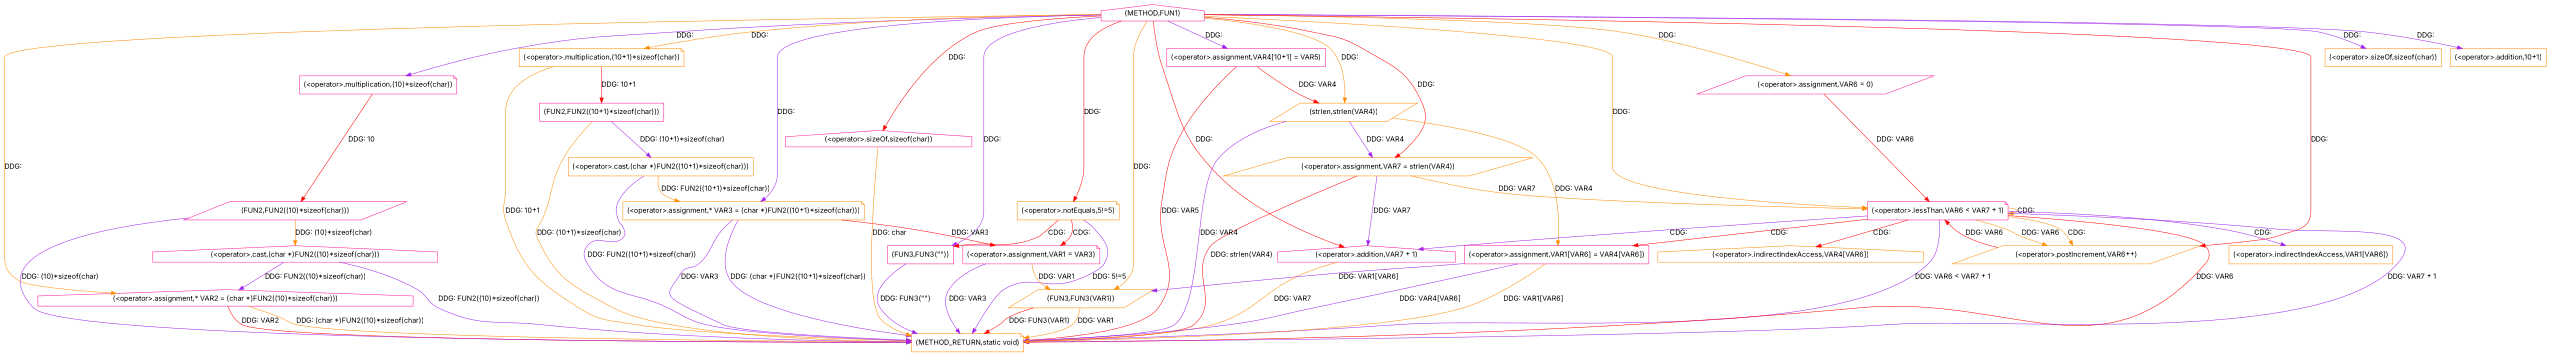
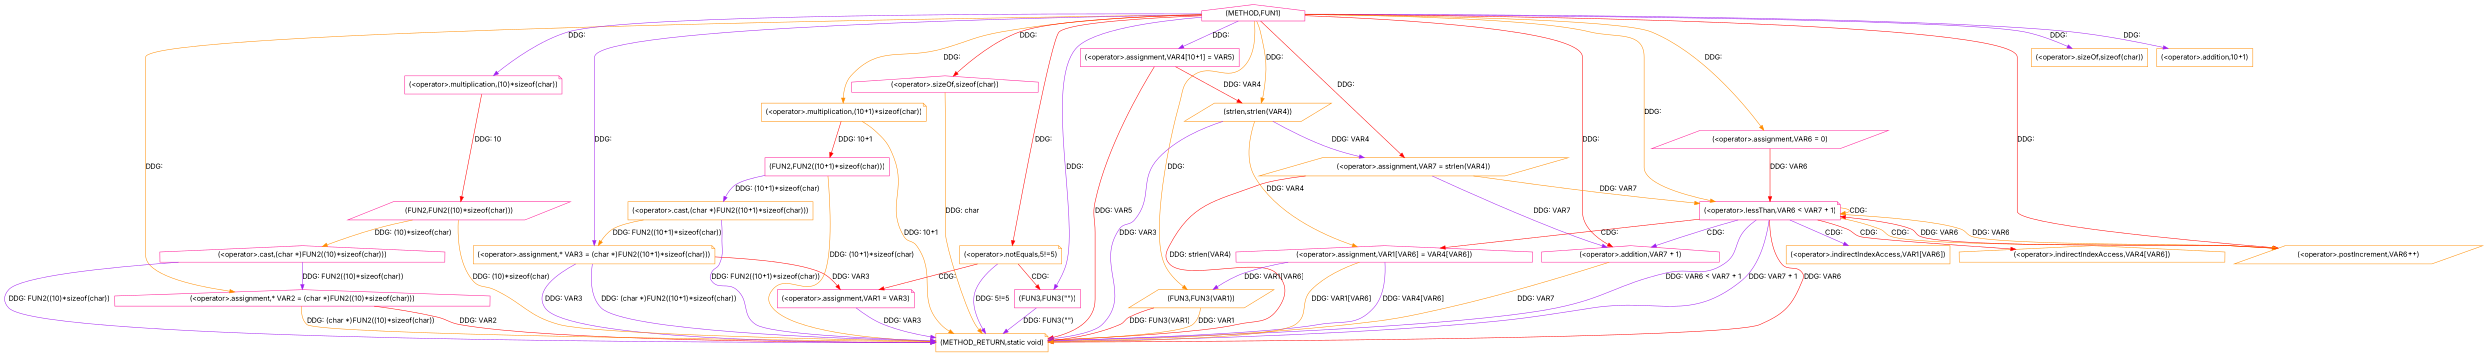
edge "(strlen,strlen(VAR4))" -> "(METHOD_RETURN,static void)": label "DDG: VAR4" -> "DDG: VAR3"
node "(<operator>.assignment,VAR1[VAR6] = VAR4[VAR6])": shape box -> house
edge "(<operator>.assignment,VAR1 = VAR3)" -> "(FUN3,FUN3(VAR1))": removed, label "DDG: VAR1"
edge "(FUN2,FUN2((10)*sizeof(char)))" -> "(METHOD_RETURN,static void)": color purple -> darkorange
